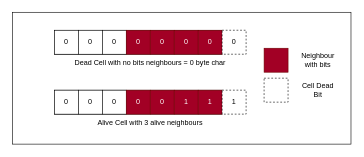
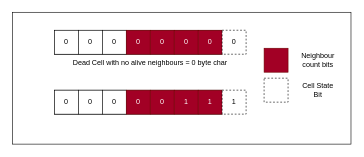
node "Neighbour with bits": label "Neighbour with bits" -> "Neighbour count bits"
node "Dead Cell with no bits neighbours = 0 byte char": label "Dead Cell with no bits neighbours = 0 byte char" -> "Dead Cell with no alive neighbours = 0 byte char"
node "Cell Dead Bit": label "Cell Dead Bit" -> "Cell State Bit"
node "Alive Cell with 3 alive neighbours": removed
